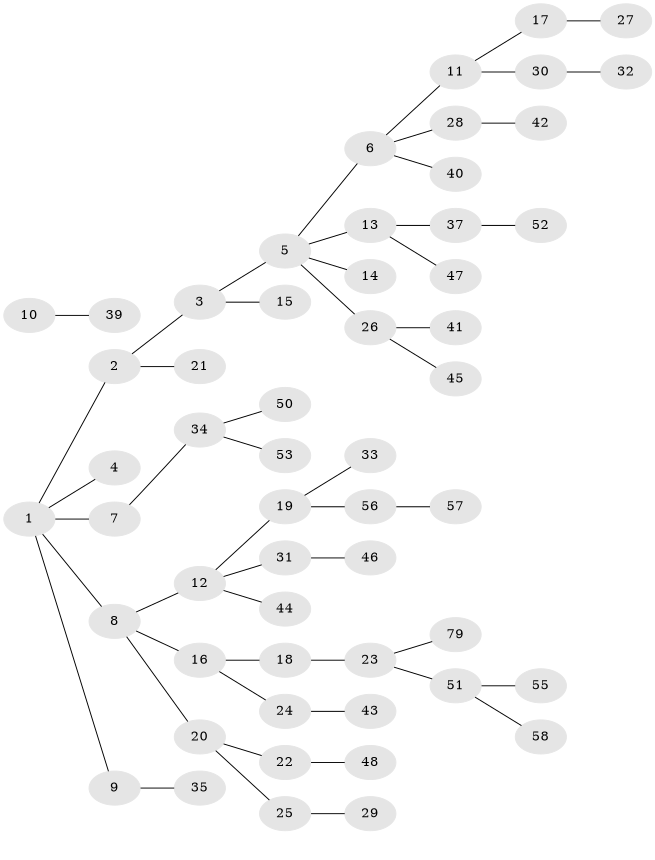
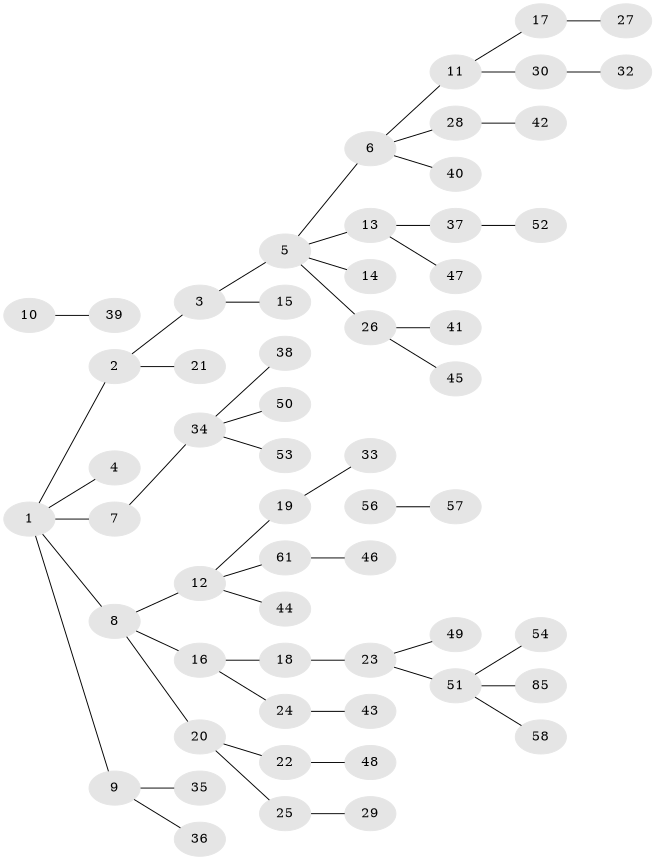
node "38": added
edge "19" -- "56": removed
node "31": label "31" -> "61"
node "79": label "79" -> "49"
node "54": added
node "55": label "55" -> "85"
node "36": added
